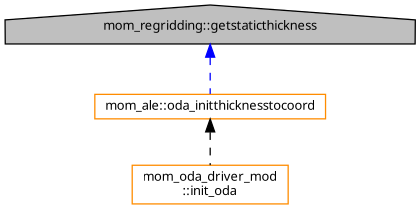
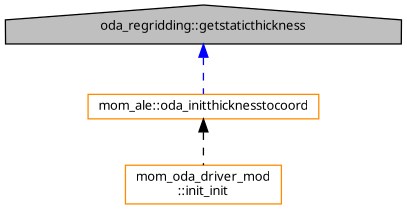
node "mom_regridding::getstaticthickness": label "mom_regridding::getstaticthickness" -> "oda_regridding::getstaticthickness"
node "mom_oda_driver_mod ::init_oda": label "mom_oda_driver_mod ::init_oda" -> "mom_oda_driver_mod ::init_init"
